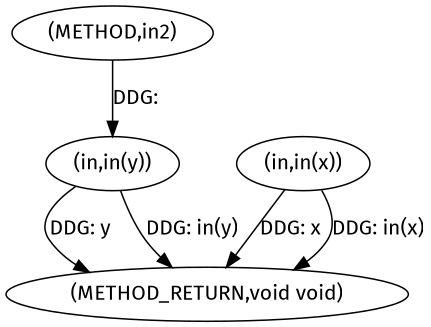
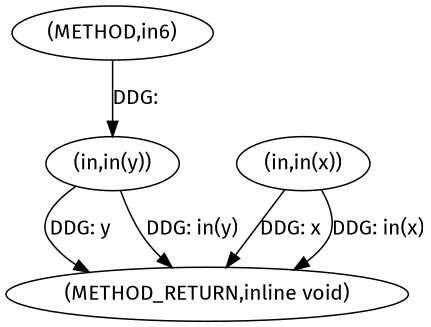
node "(METHOD,in2)": label "(METHOD,in2)" -> "(METHOD,in6)"
node "(METHOD_RETURN,void void)": label "(METHOD_RETURN,void void)" -> "(METHOD_RETURN,inline void)"
